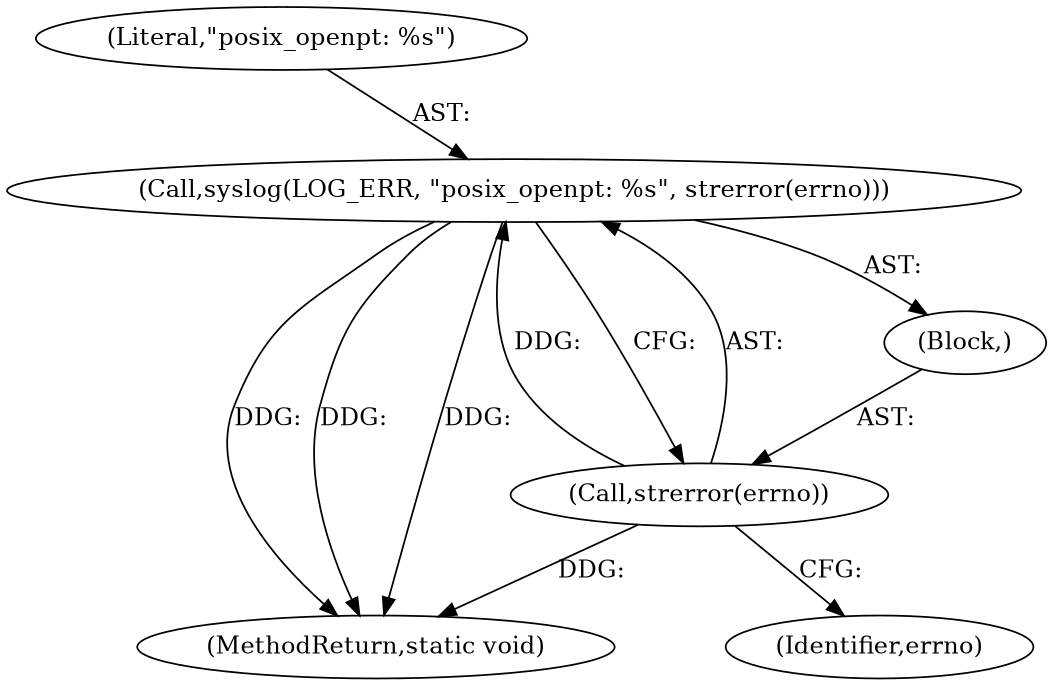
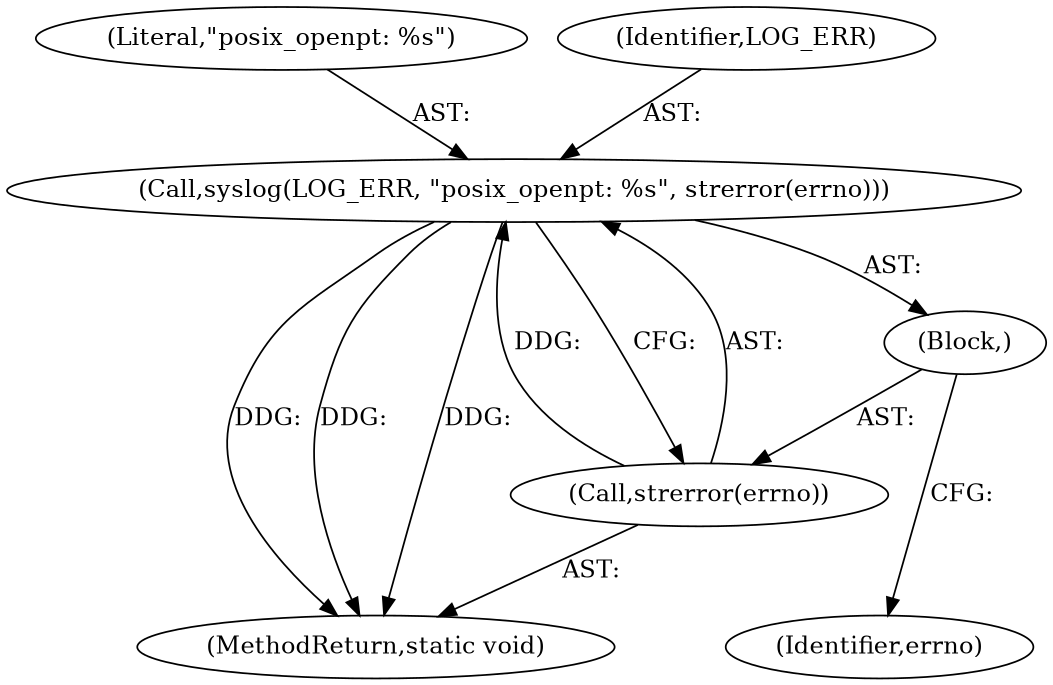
node "(Identifier,LOG_ERR)": added
edge "(Call,strerror(errno))" -> "(Identifier,errno)": now "(Block,)" -> "(Identifier,errno)"
edge "(Call,strerror(errno))" -> "(MethodReturn,static void)": label "DDG: " -> "AST: "
